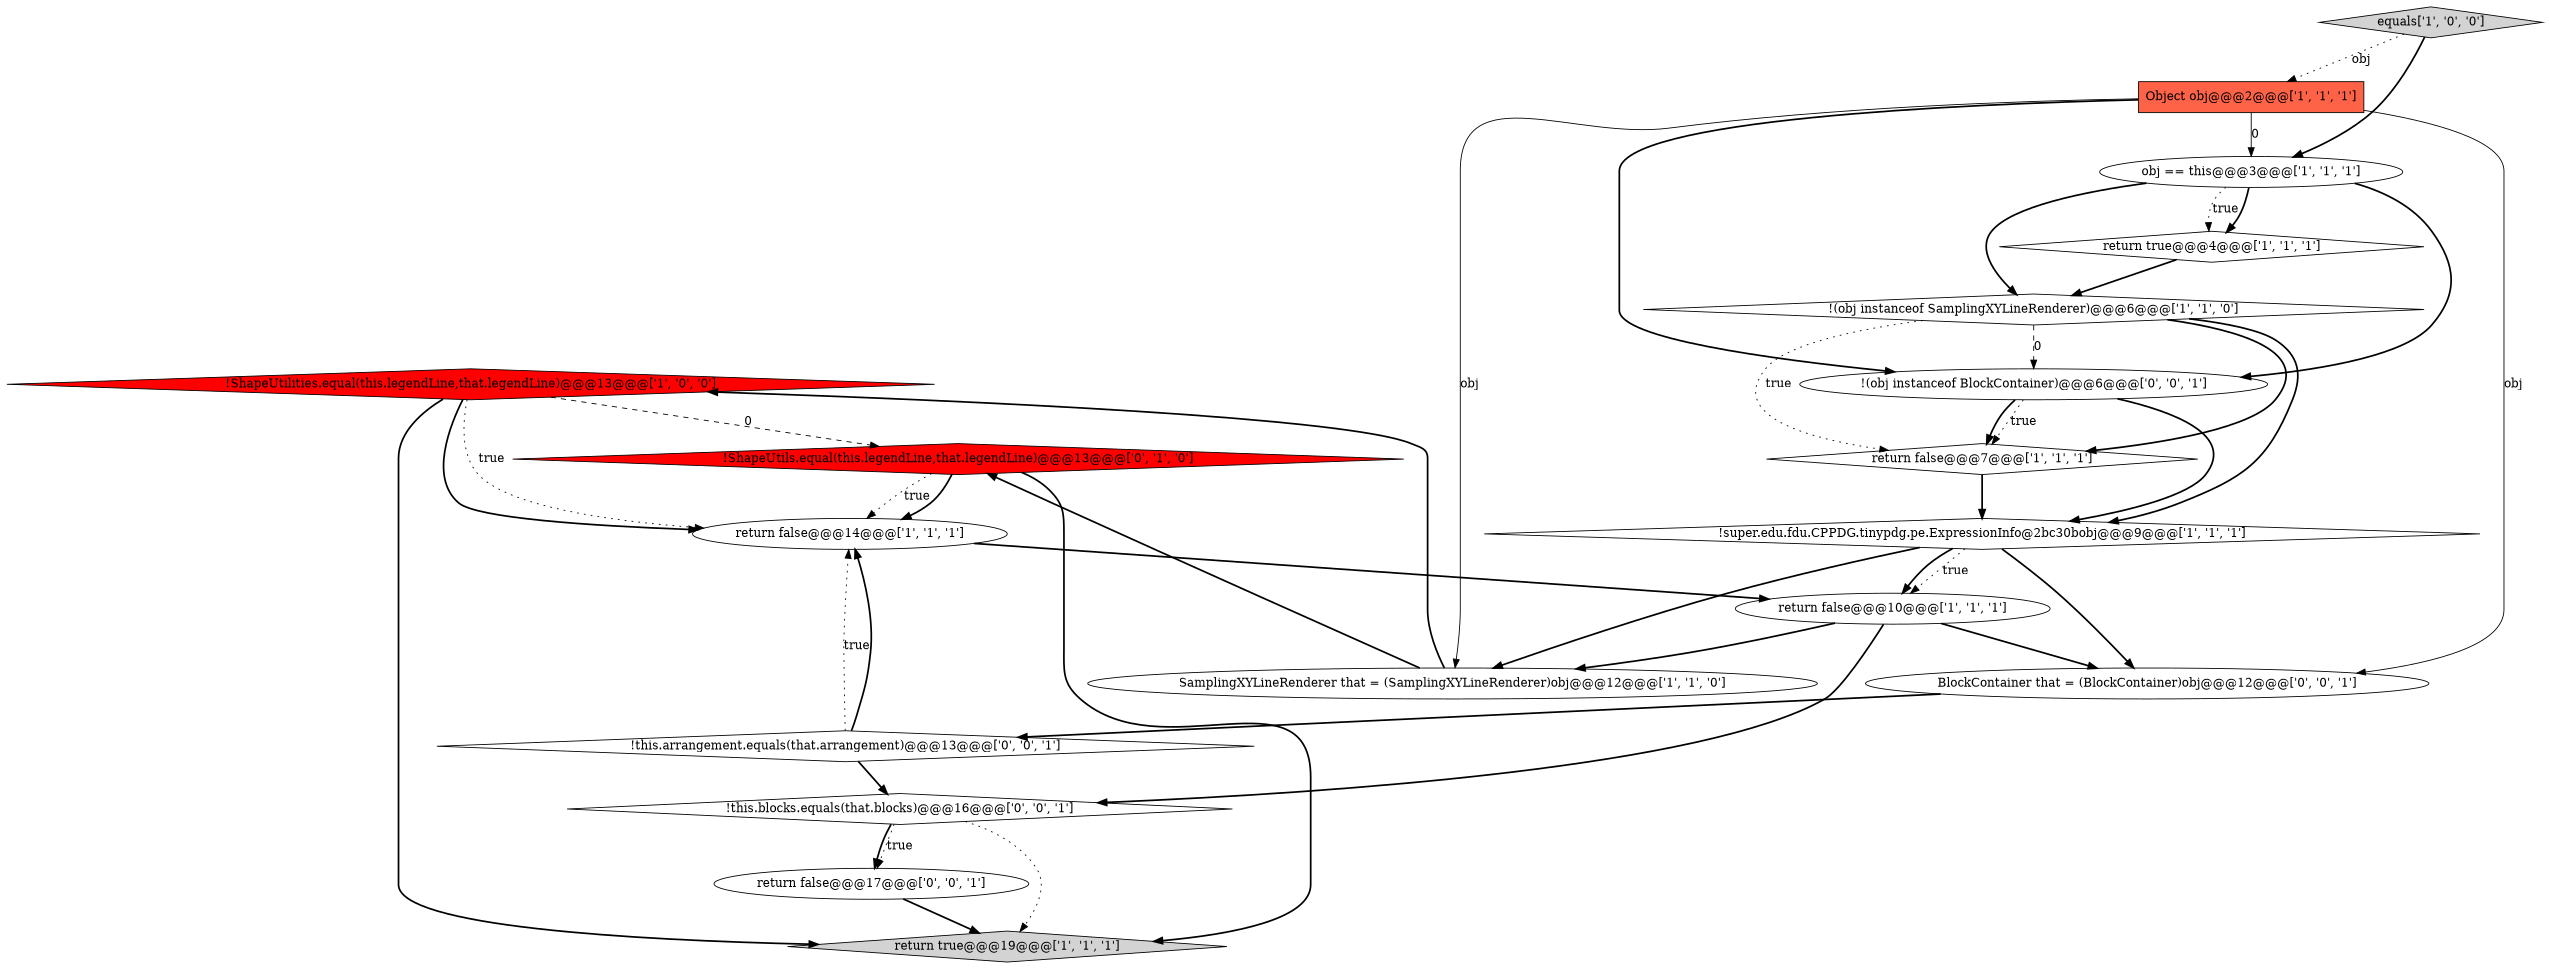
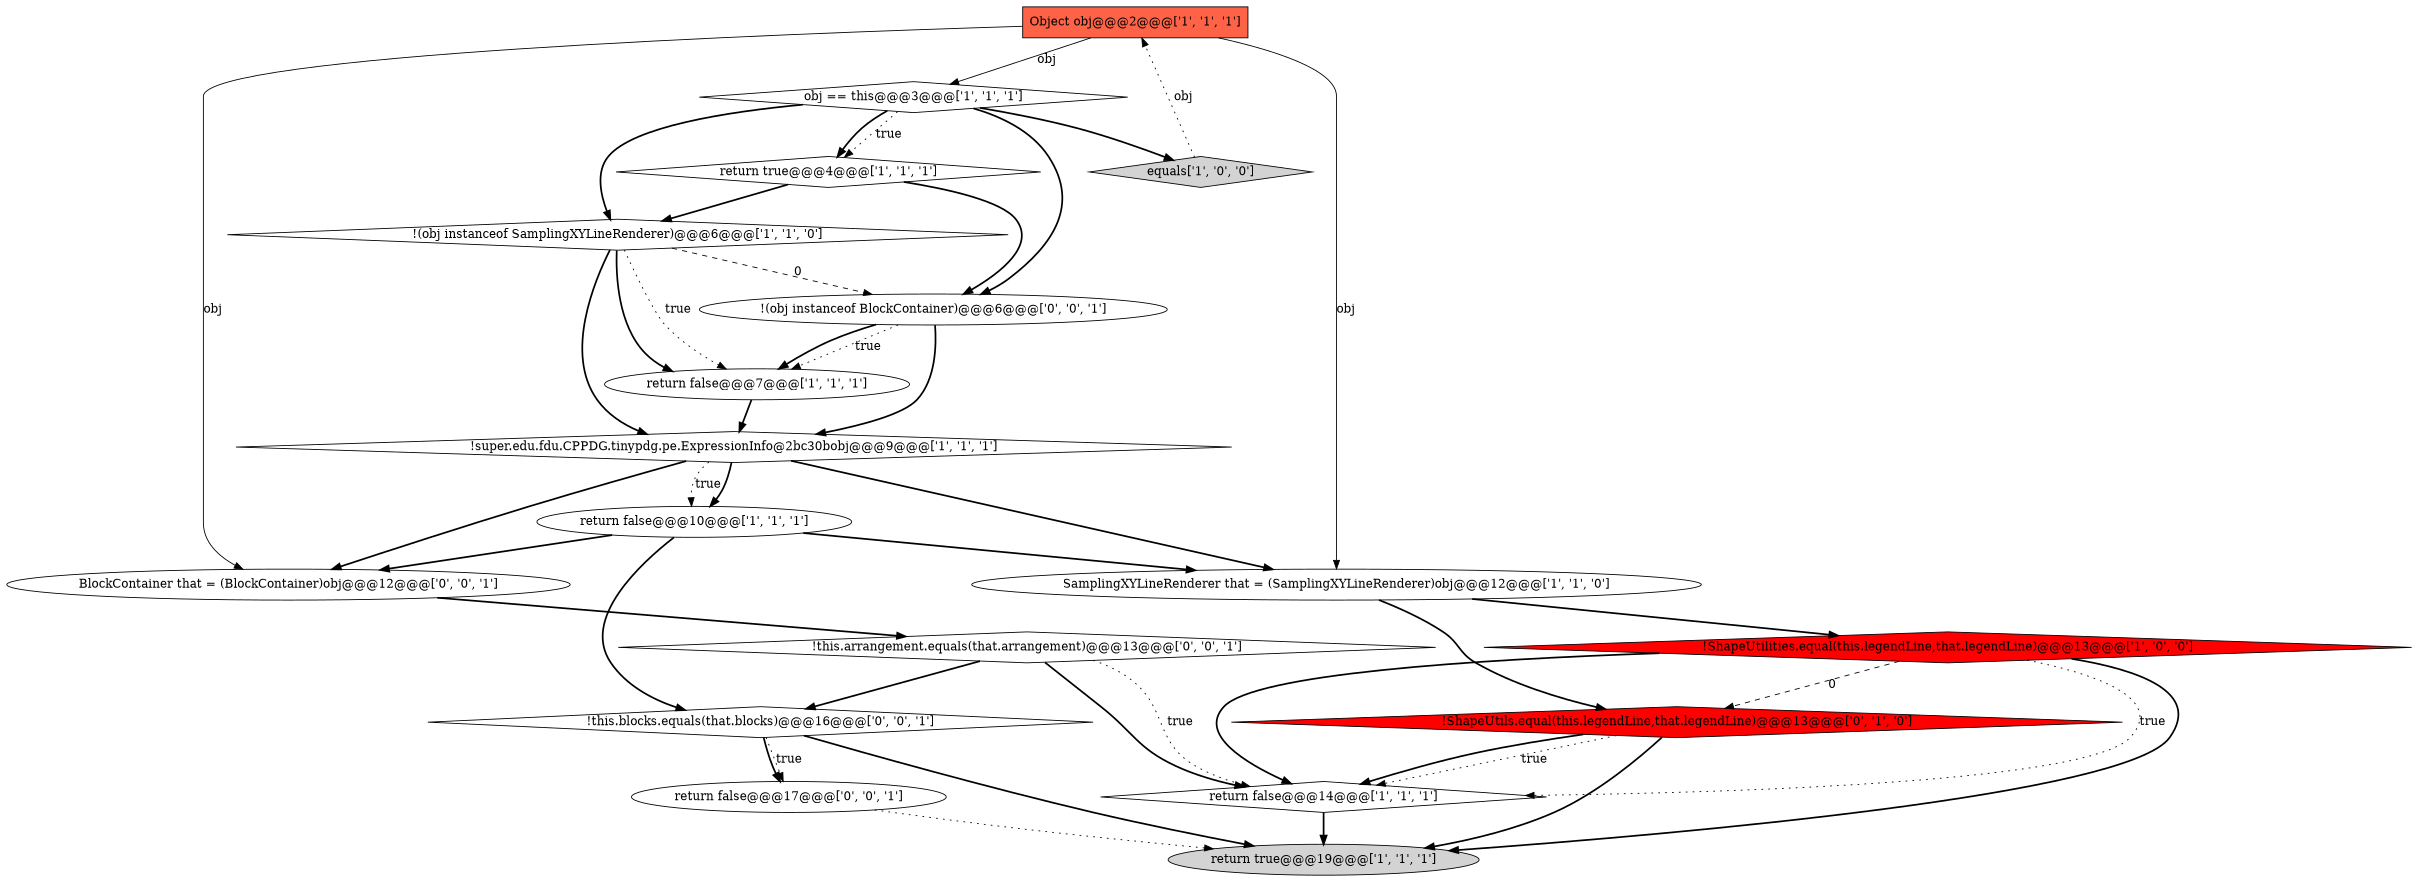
edge "equals['1', '0', '0']" -> "obj == this@@@3@@@['1', '1', '1']": reversed
edge "Object obj@@@2@@@['1', '1', '1']" -> "obj == this@@@3@@@['1', '1', '1']": label "0" -> "obj"
edge "Object obj@@@2@@@['1', '1', '1']" -> "!(obj instanceof BlockContainer)@@@6@@@['0', '0', '1']": now "return true@@@4@@@['1', '1', '1']" -> "!(obj instanceof BlockContainer)@@@6@@@['0', '0', '1']"
node "obj == this@@@3@@@['1', '1', '1']": shape ellipse -> diamond
node "return false@@@7@@@['1', '1', '1']": shape diamond -> ellipse
node "return false@@@14@@@['1', '1', '1']": shape ellipse -> diamond
edge "return false@@@14@@@['1', '1', '1']" -> "return false@@@10@@@['1', '1', '1']": now "return false@@@14@@@['1', '1', '1']" -> "return true@@@19@@@['1', '1', '1']"
edge "!this.blocks.equals(that.blocks)@@@16@@@['0', '0', '1']" -> "return true@@@19@@@['1', '1', '1']": style dotted -> bold
edge "return false@@@17@@@['0', '0', '1']" -> "return true@@@19@@@['1', '1', '1']": style bold -> dotted
node "return true@@@19@@@['1', '1', '1']": shape diamond -> ellipse
